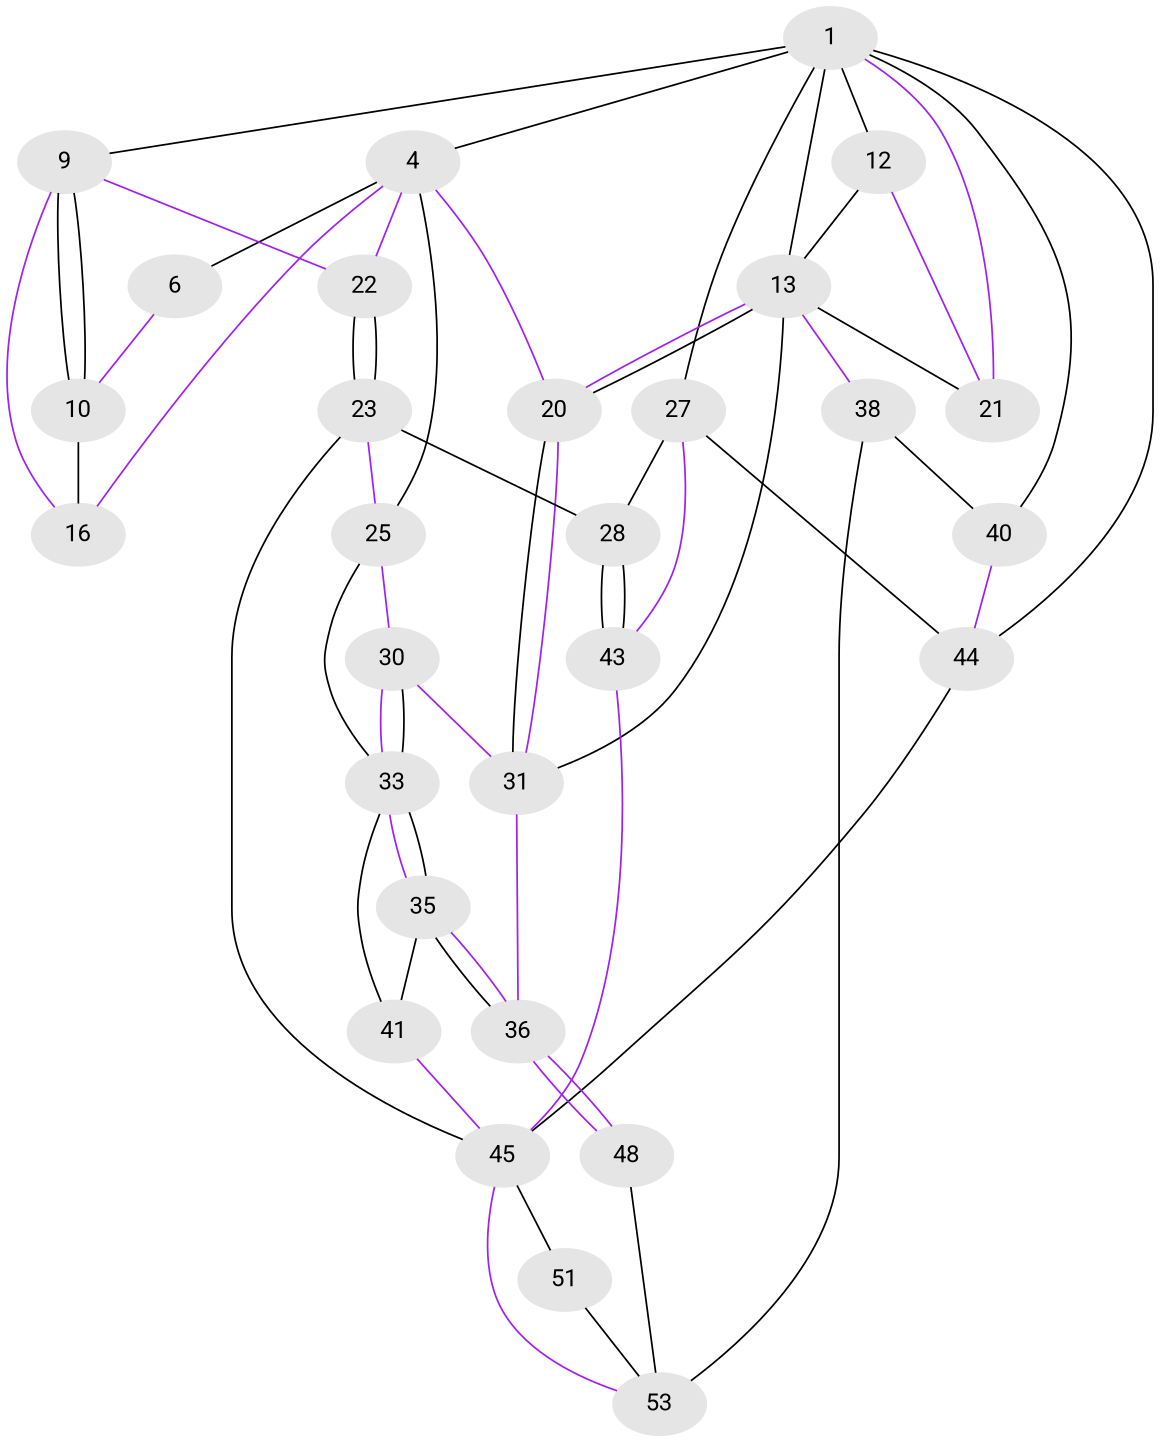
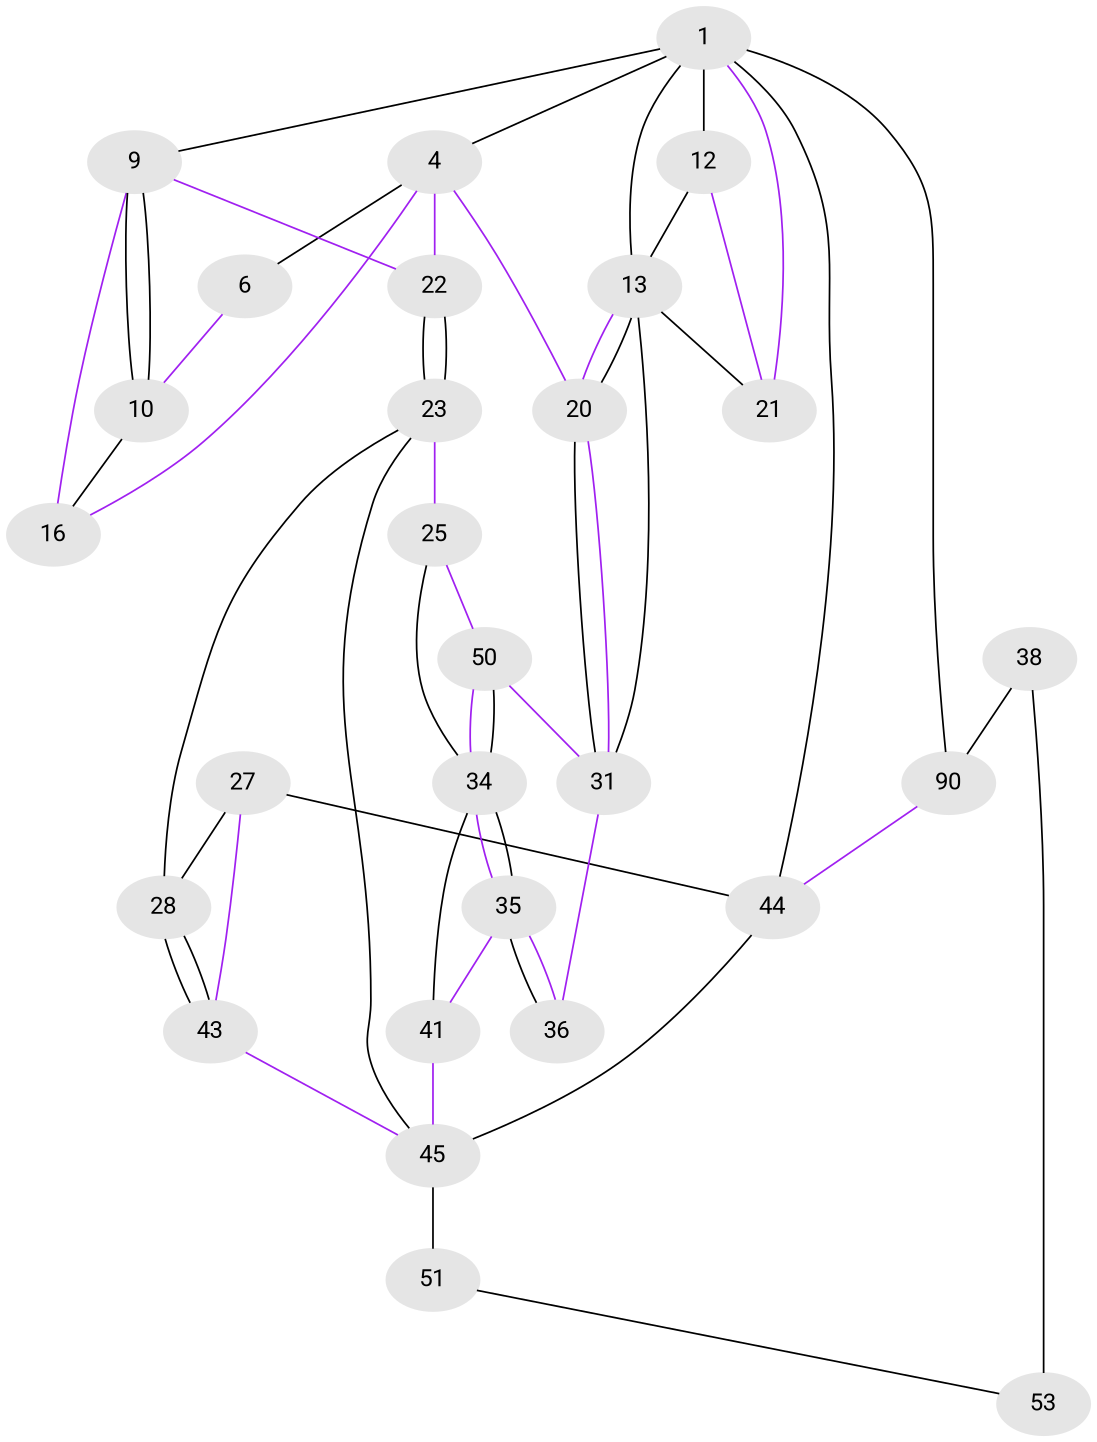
edge "1" -- "27": removed
edge "13" -- "38": removed
edge "4" -- "25": removed
node "40": label "40" -> "90"
node "30": label "30" -> "50"
node "33": label "33" -> "34"
edge "35" -- "41": color black -> purple
node "48": removed
edge "45" -- "53": removed
